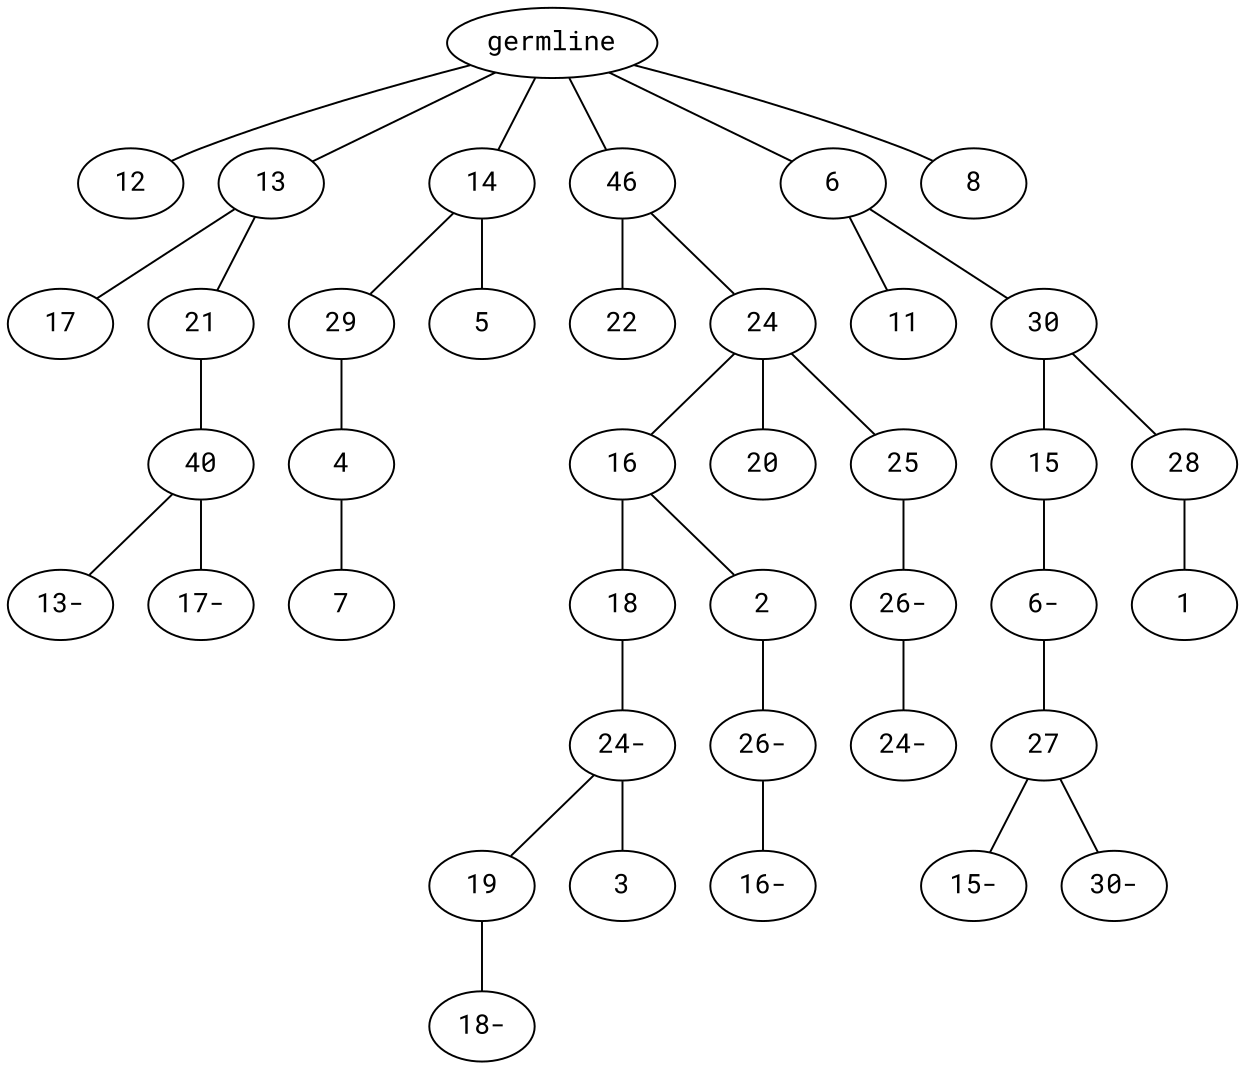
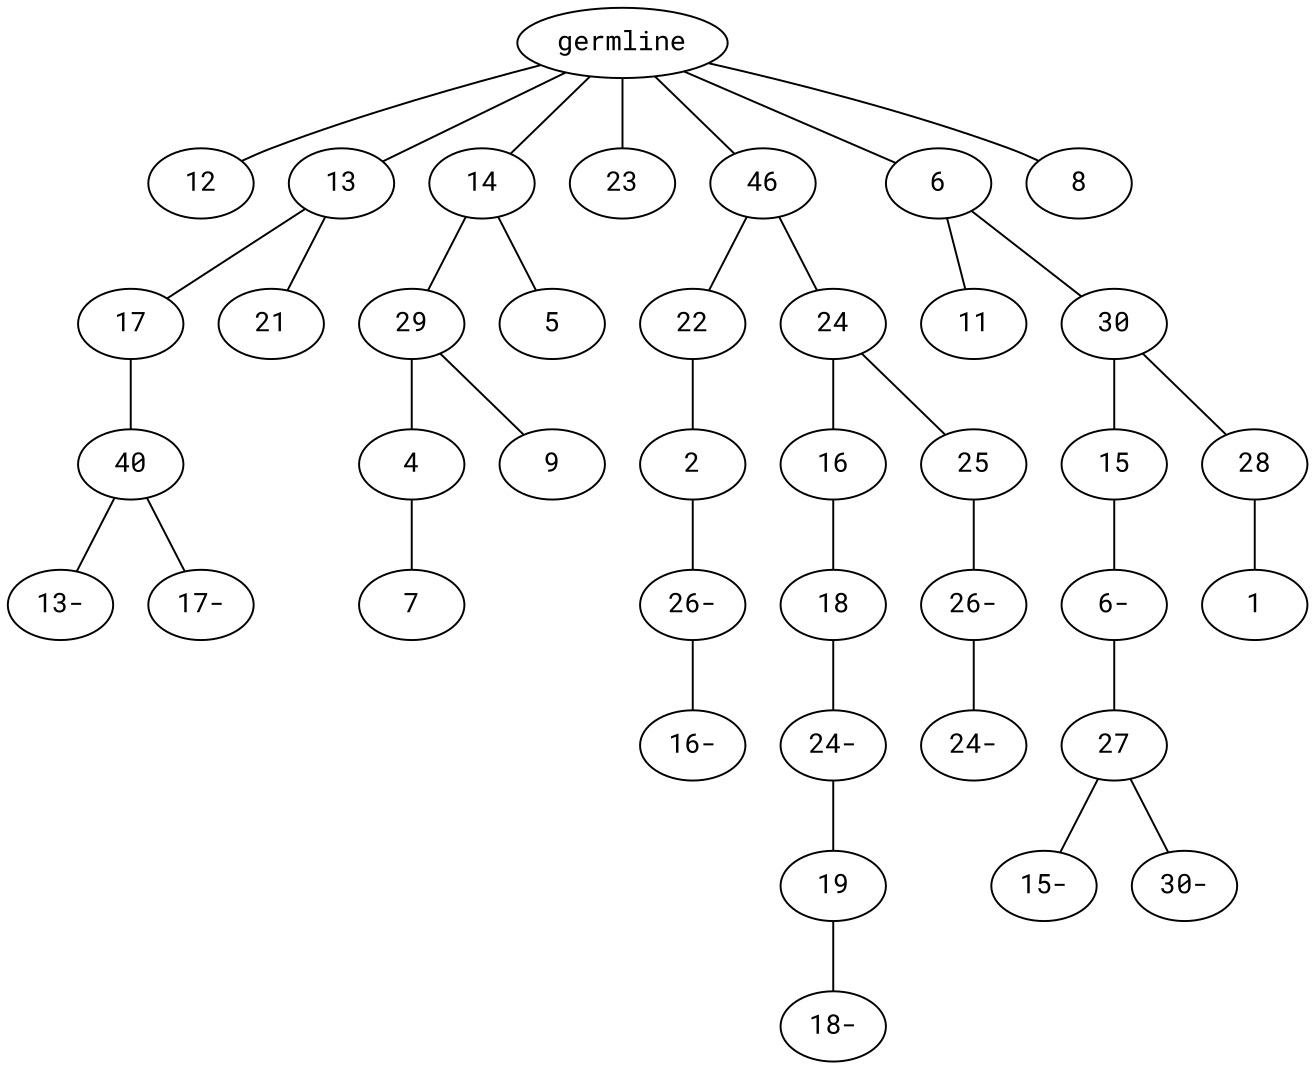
node "23": added
edge "21" -- "40": now "17" -- "40"
node "9": added
node "20": removed
edge "16" -- "2": now "22" -- "2"
node "3": removed
